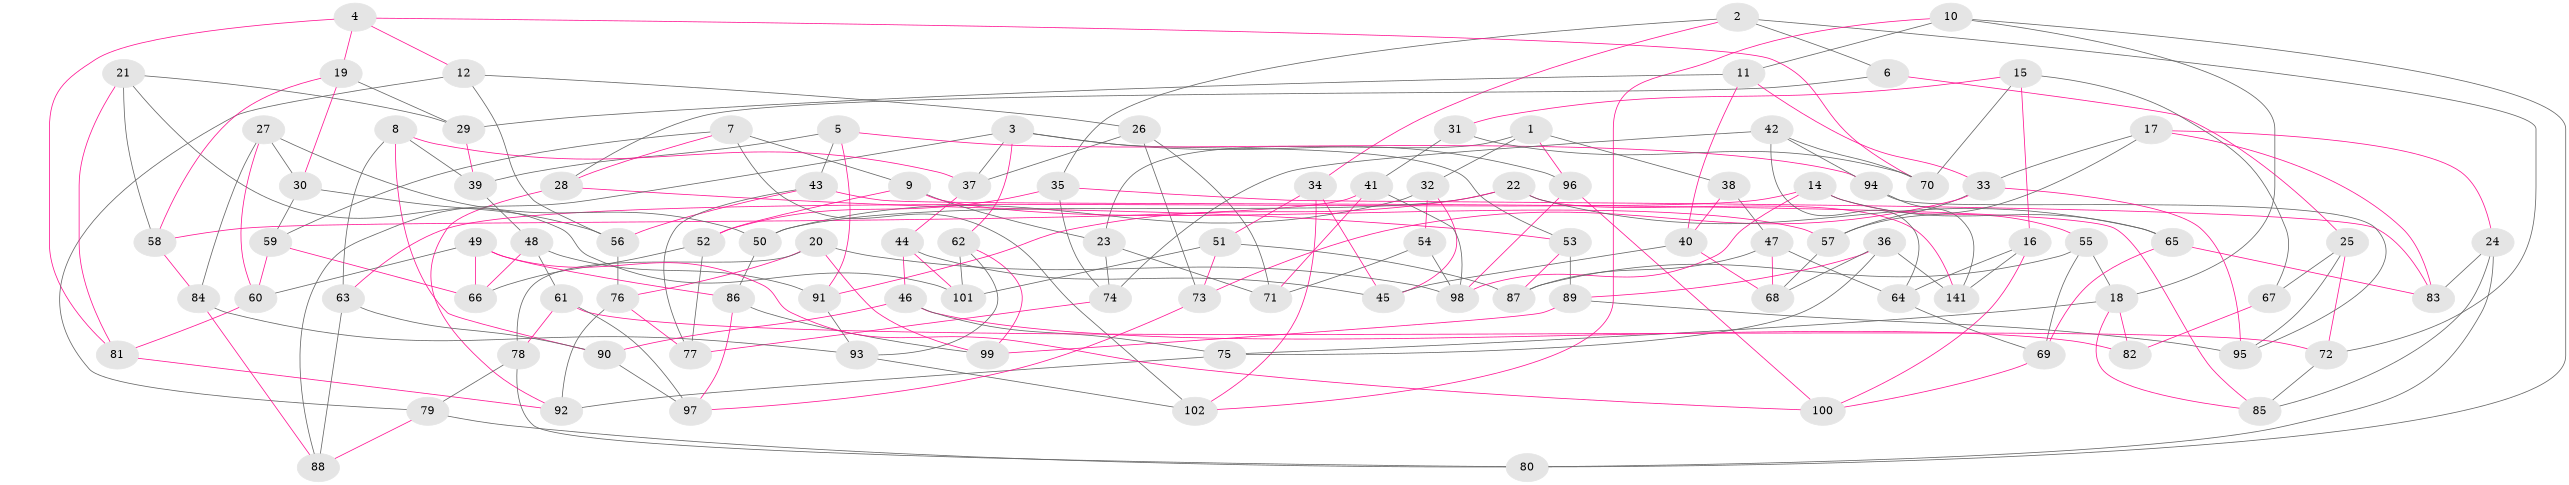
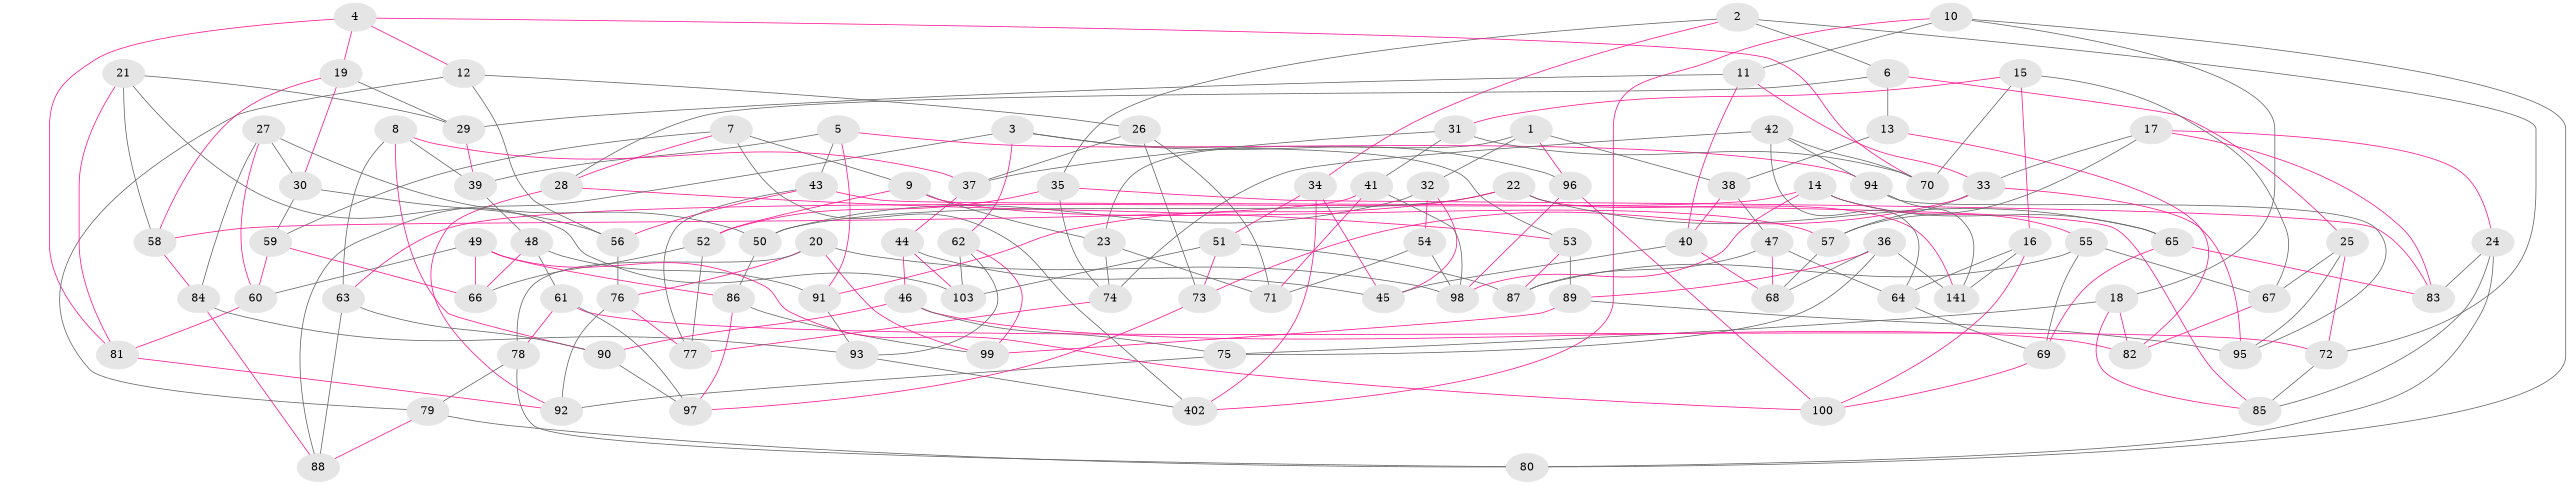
node "13": added
edge "3" -- "37": now "31" -- "37"
edge "55" -- "18": now "55" -- "67"
node "101": label "101" -> "103"
node "102": label "102" -> "402"
